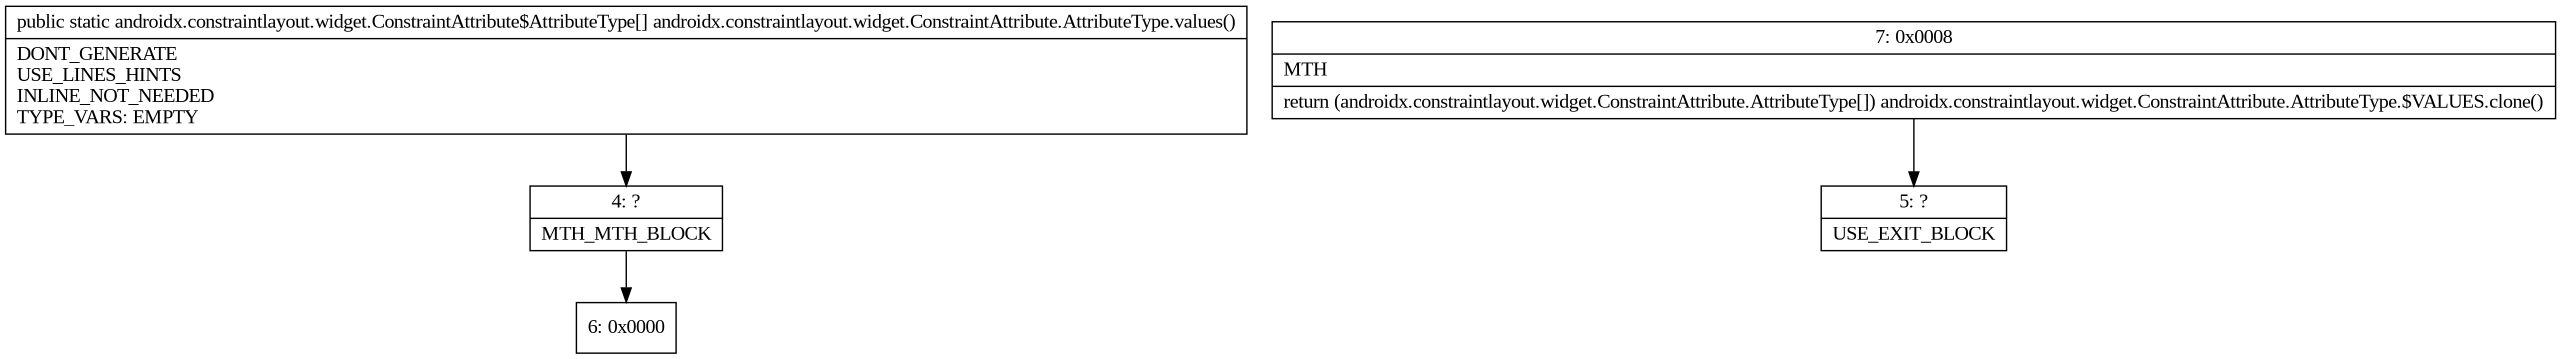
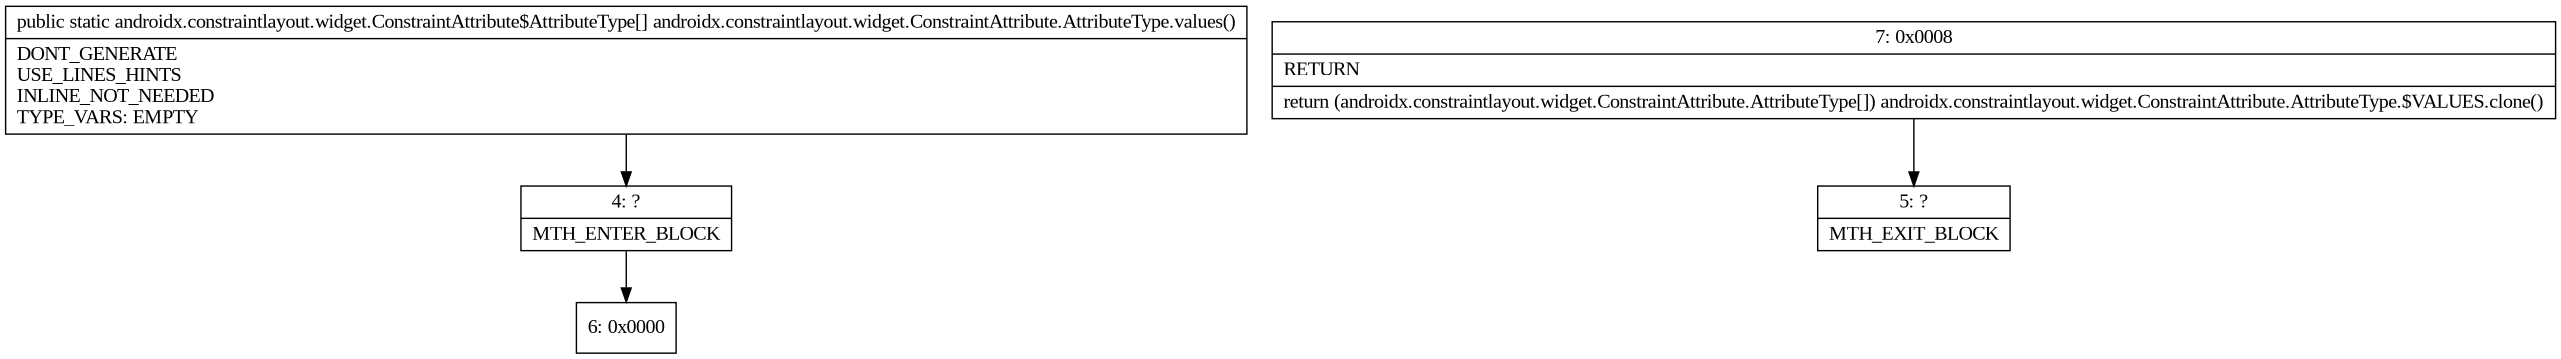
node "7: 0x0008": text "MTH" -> "RETURN"
node "4: ?": text "MTH_MTH_BLOCK" -> "MTH_ENTER_BLOCK"
node "5: ?": text "USE_EXIT_BLOCK" -> "MTH_EXIT_BLOCK"
